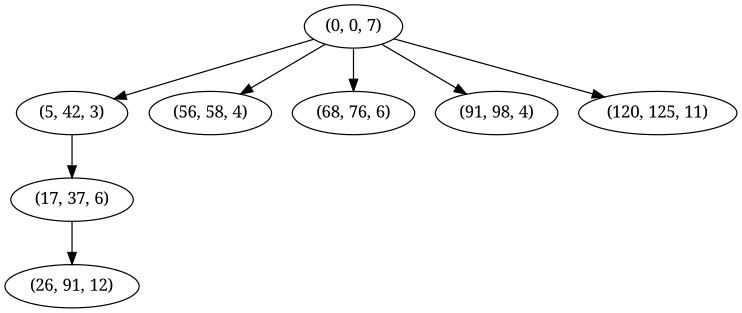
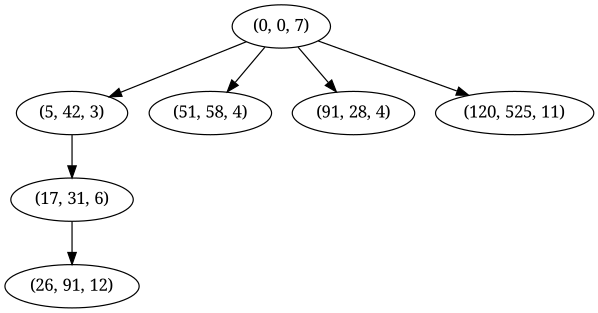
node "(56, 58, 4)": label "(56, 58, 4)" -> "(51, 58, 4)"
node "(68, 76, 6)": removed
node "(91, 98, 4)": label "(91, 98, 4)" -> "(91, 28, 4)"
node "(120, 125, 11)": label "(120, 125, 11)" -> "(120, 525, 11)"
node "(17, 37, 6)": label "(17, 37, 6)" -> "(17, 31, 6)"
